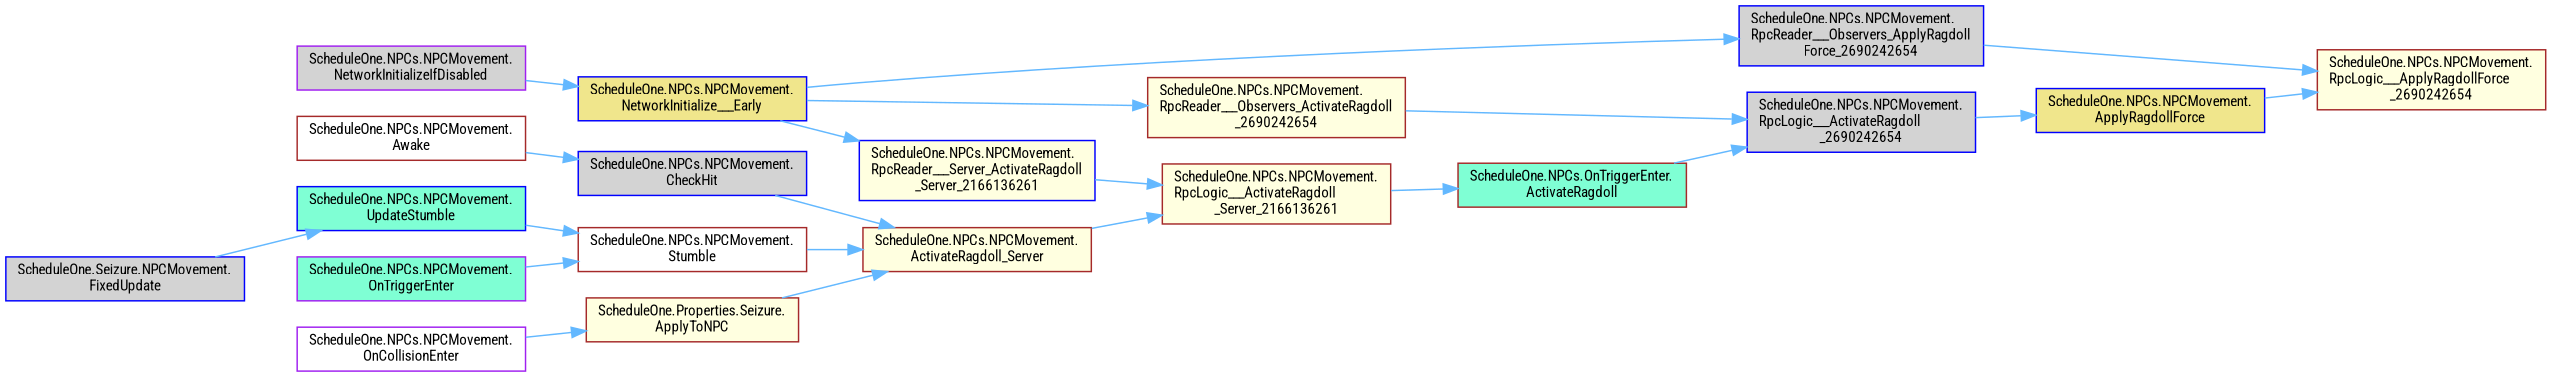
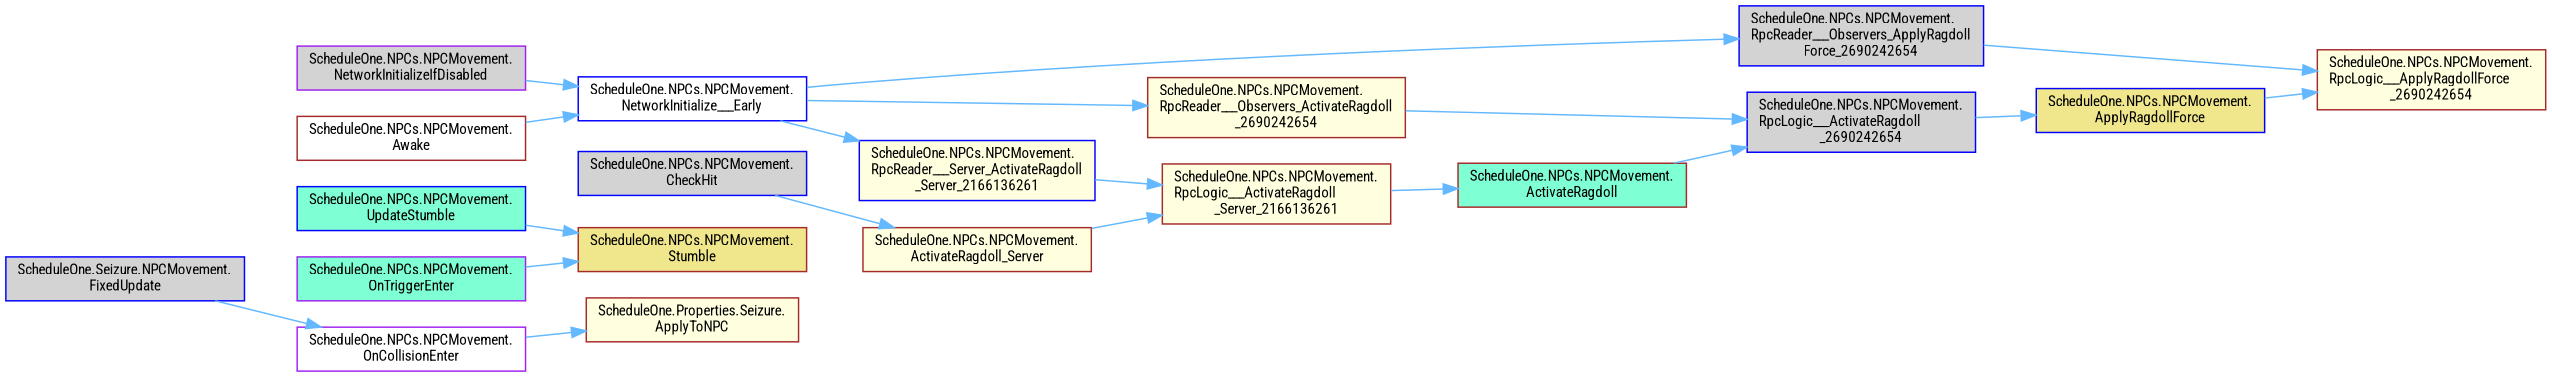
node "ScheduleOne.NPCs.NPCMovement. NetworkInitialize___Early": fillcolor khaki -> white
edge "ScheduleOne.NPCs.NPCMovement. Awake" -> "ScheduleOne.NPCs.NPCMovement. CheckHit": now "ScheduleOne.NPCs.NPCMovement. Awake" -> "ScheduleOne.NPCs.NPCMovement. NetworkInitialize___Early"
node "ScheduleOne.NPCs.OnTriggerEnter. ActivateRagdoll": label "ScheduleOne.NPCs.OnTriggerEnter. ActivateRagdoll" -> "ScheduleOne.NPCs.NPCMovement. ActivateRagdoll"
edge "ScheduleOne.Seizure.NPCMovement. FixedUpdate" -> "ScheduleOne.NPCs.NPCMovement. UpdateStumble": now "ScheduleOne.Seizure.NPCMovement. FixedUpdate" -> "ScheduleOne.NPCs.NPCMovement. OnCollisionEnter"
node "ScheduleOne.NPCs.NPCMovement. Stumble": fillcolor white -> khaki
edge "ScheduleOne.NPCs.NPCMovement. Stumble" -> "ScheduleOne.NPCs.NPCMovement. ActivateRagdoll_Server": removed
edge "ScheduleOne.Properties.Seizure. ApplyToNPC" -> "ScheduleOne.NPCs.NPCMovement. ActivateRagdoll_Server": removed
